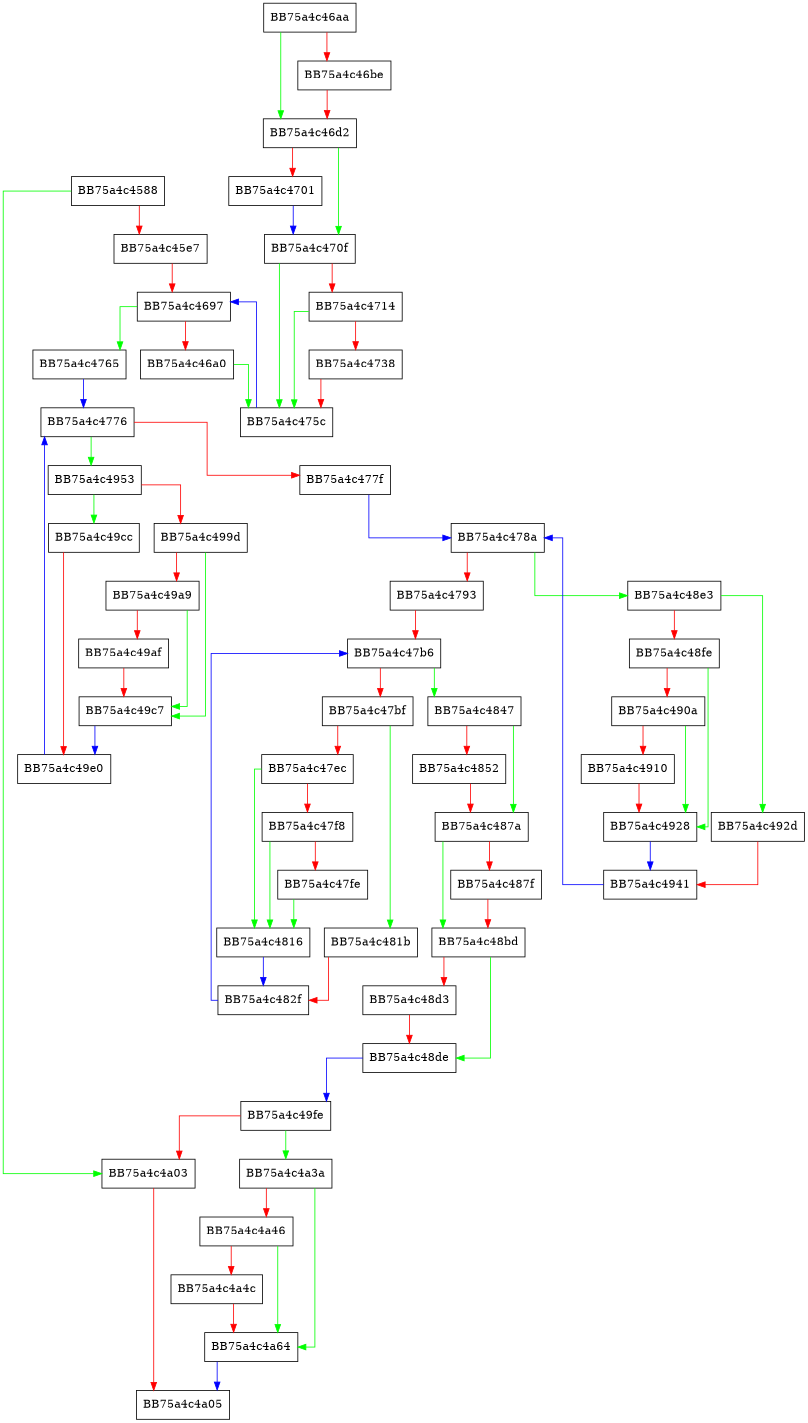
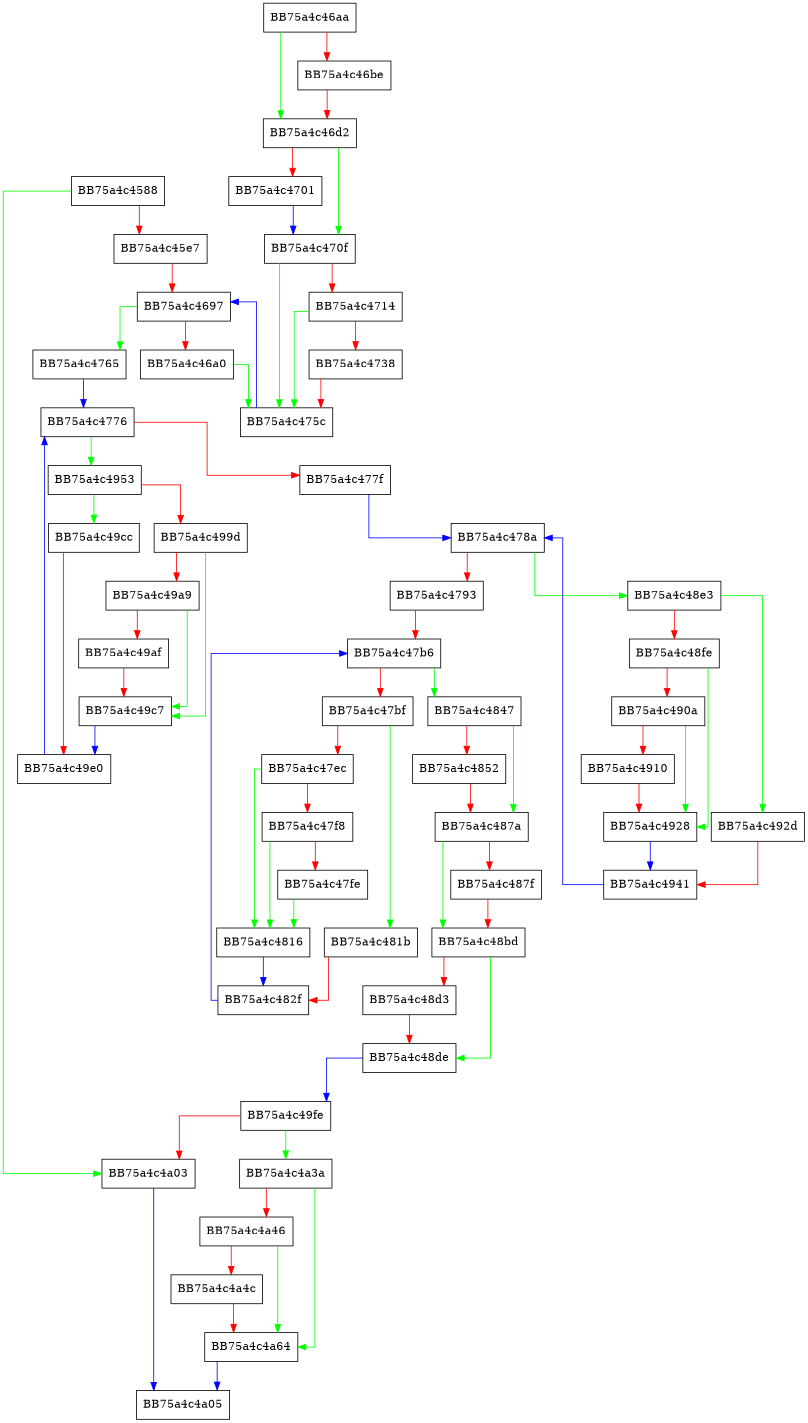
edge "BB75a4c4a03" -> "BB75a4c4a05": color red -> blue
